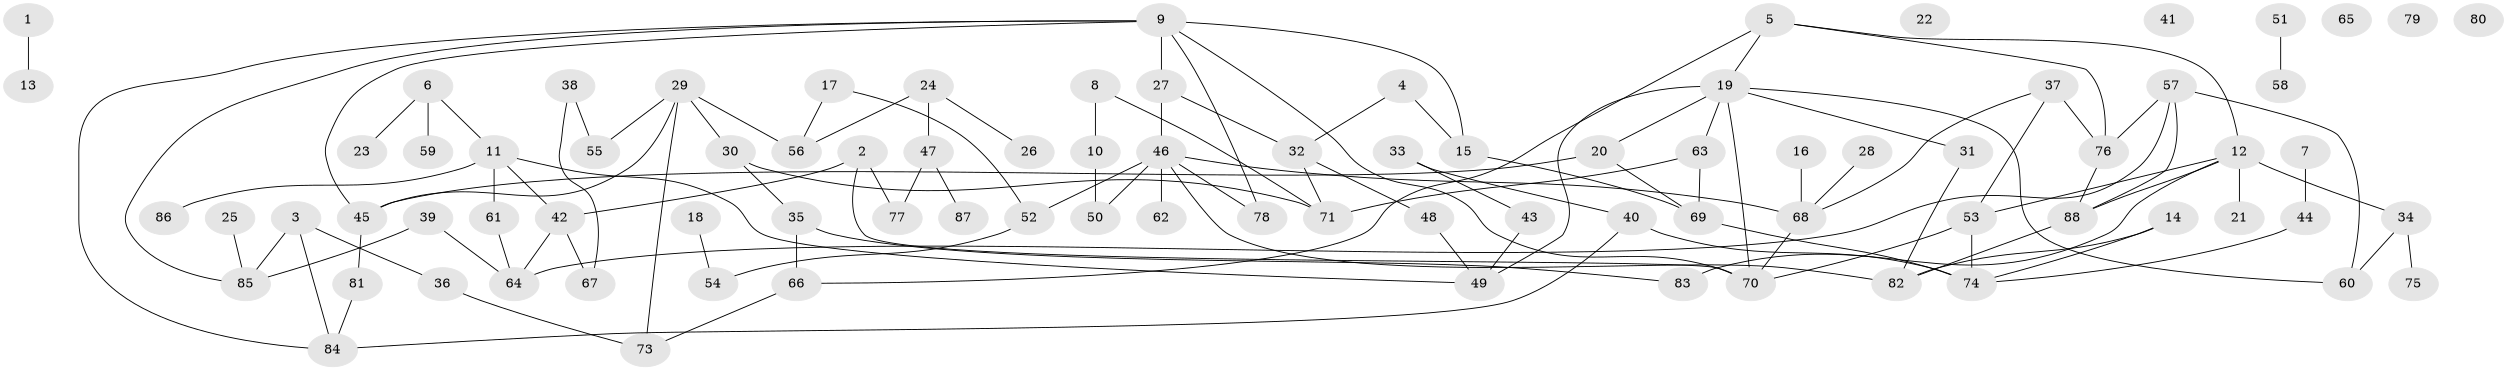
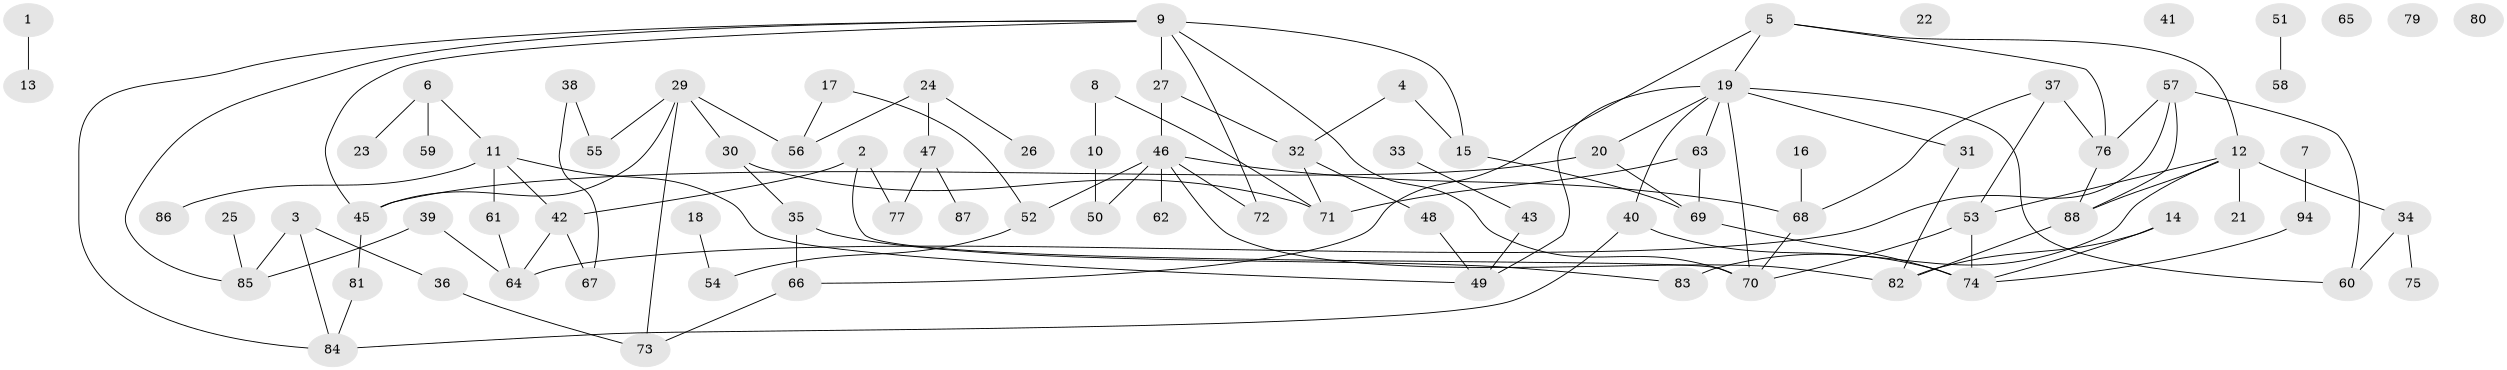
node "28": removed
edge "33" -- "40": now "19" -- "40"
node "78": label "78" -> "72"
node "44": label "44" -> "94"
